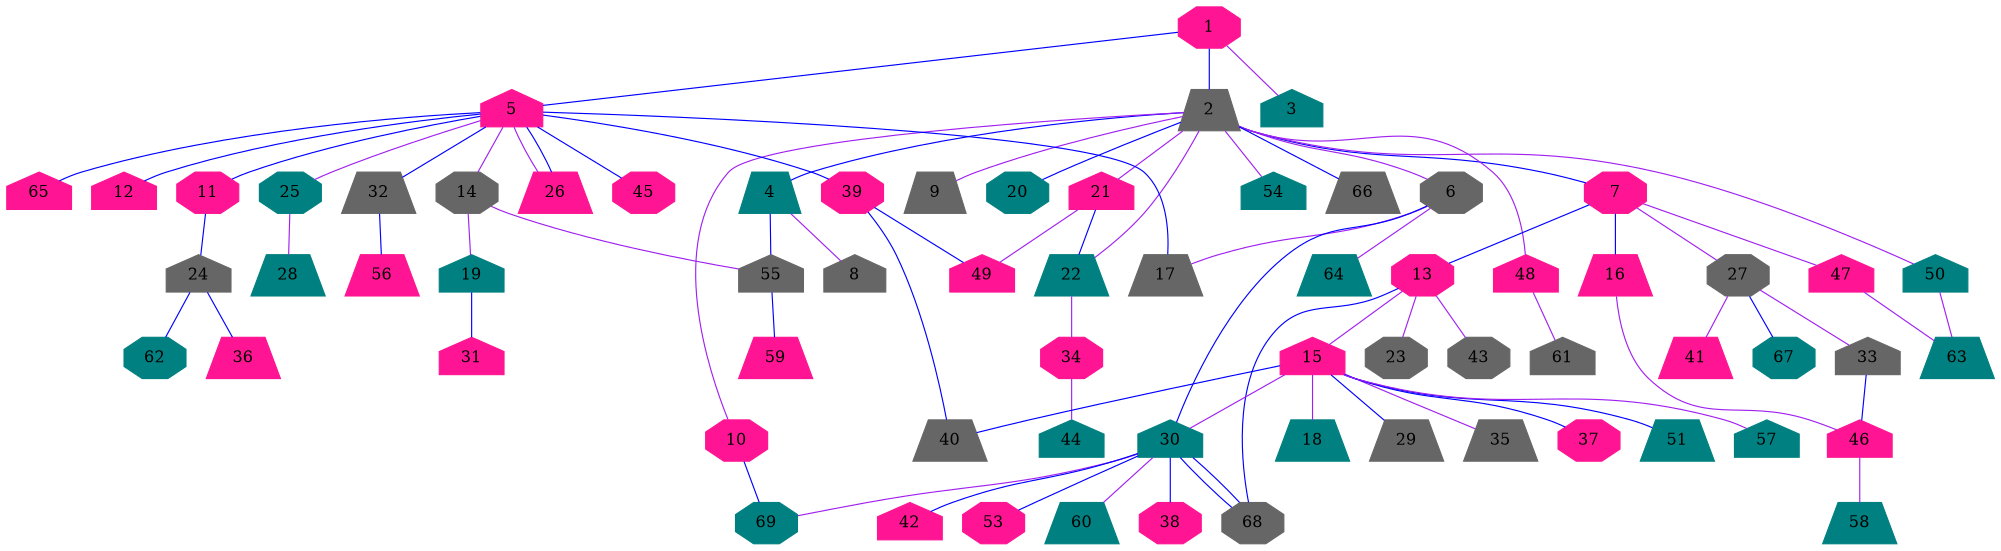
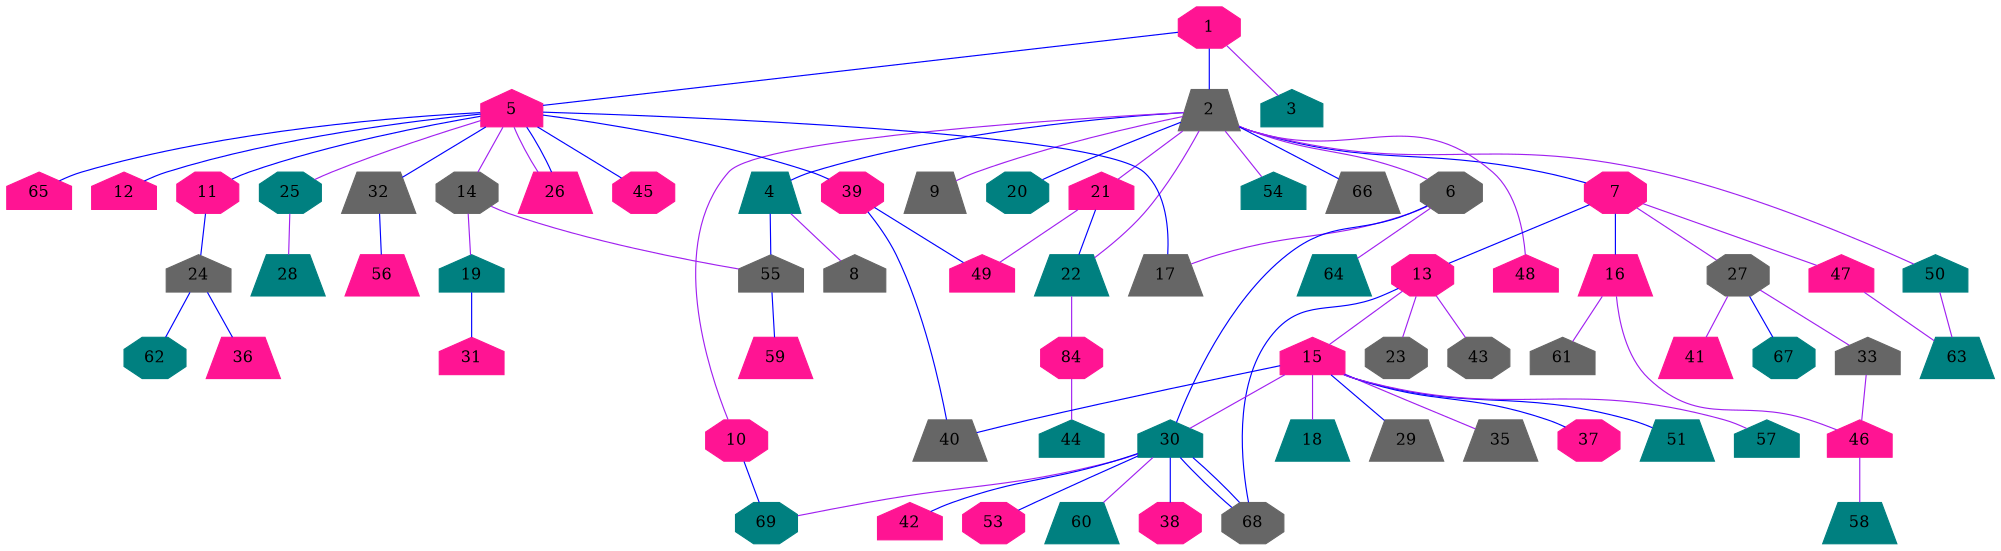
edge "48" -- "61": now "16" -- "61"
node "34": label "34" -> "84"
edge "33" -- "46": color blue -> purple
